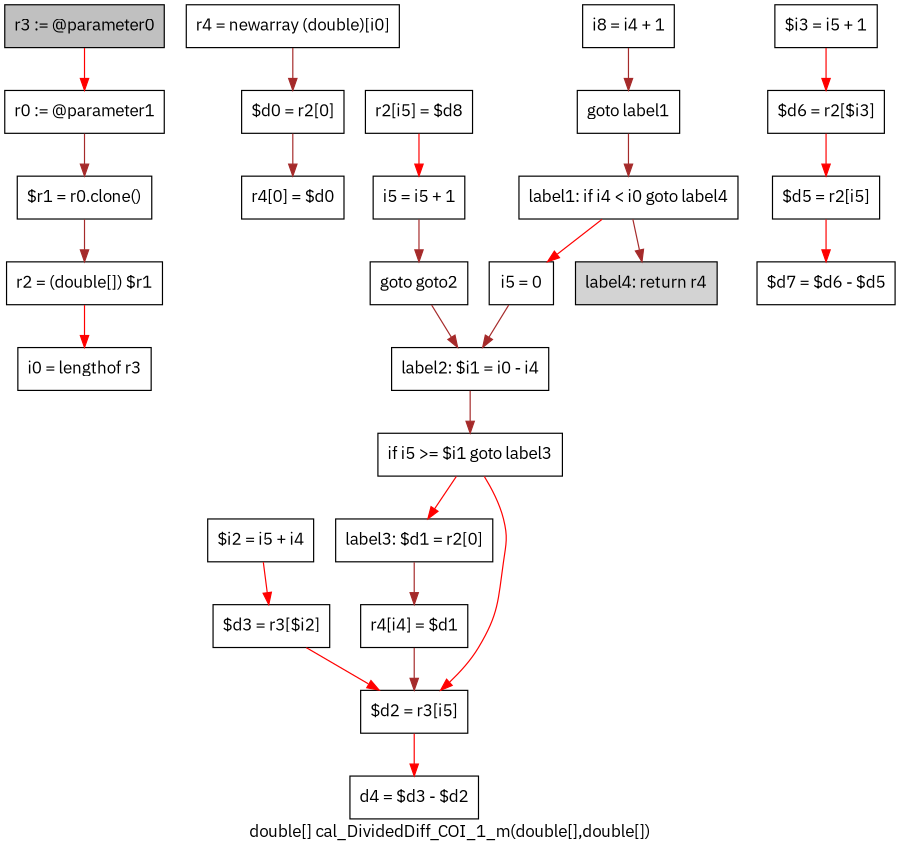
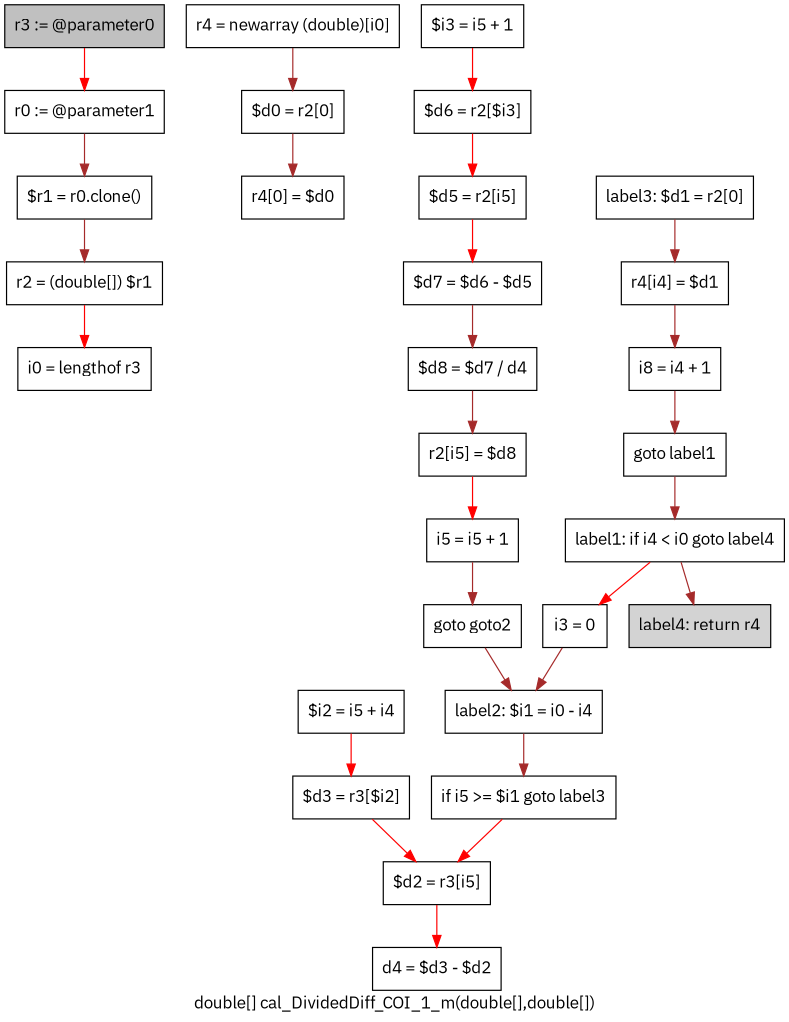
node "i5 = 0": label "i5 = 0" -> "i3 = 0"
node "$d8 = $d7 / d4": added
edge "if i5 >= $i1 goto label3" -> "label3: $d1 = r2[0]": removed
edge "r4[i4] = $d1" -> "$d2 = r3[i5]": now "r4[i4] = $d1" -> "i8 = i4 + 1"
